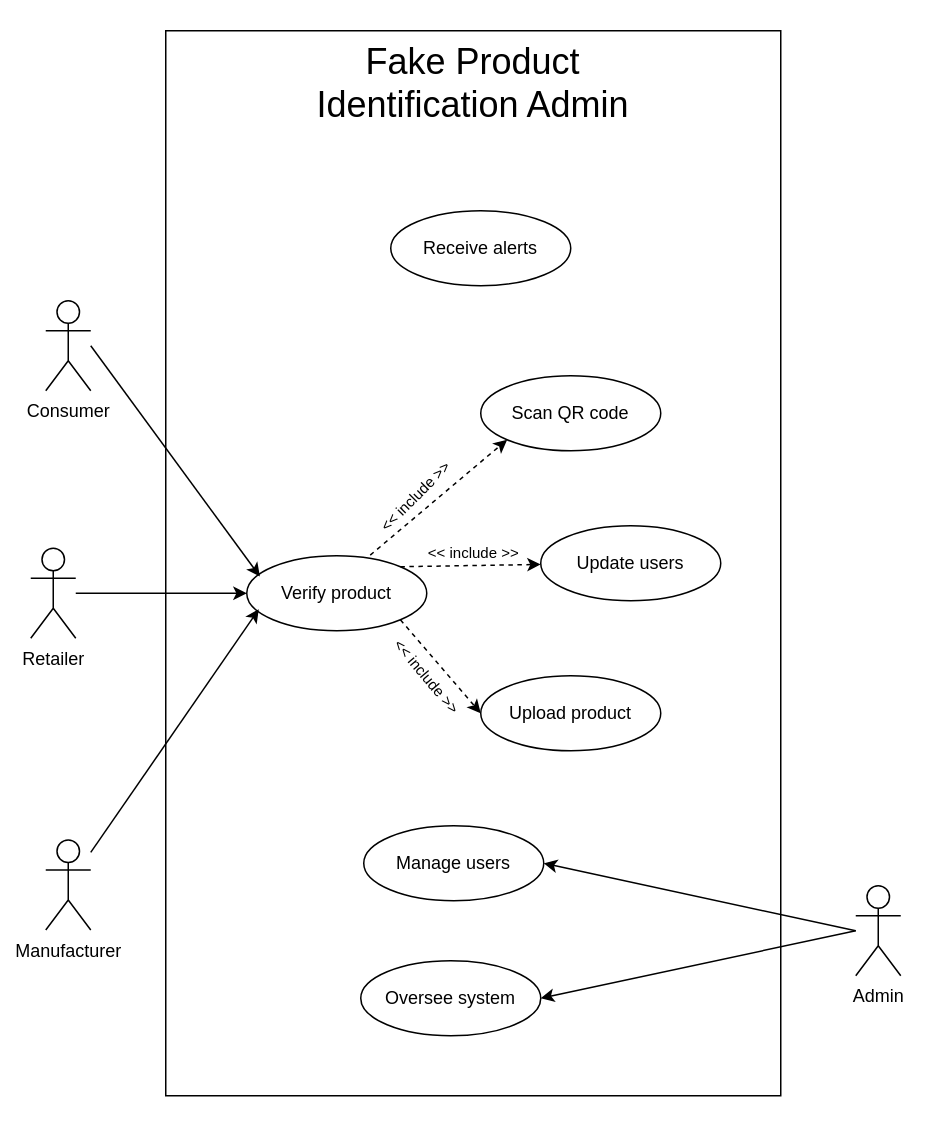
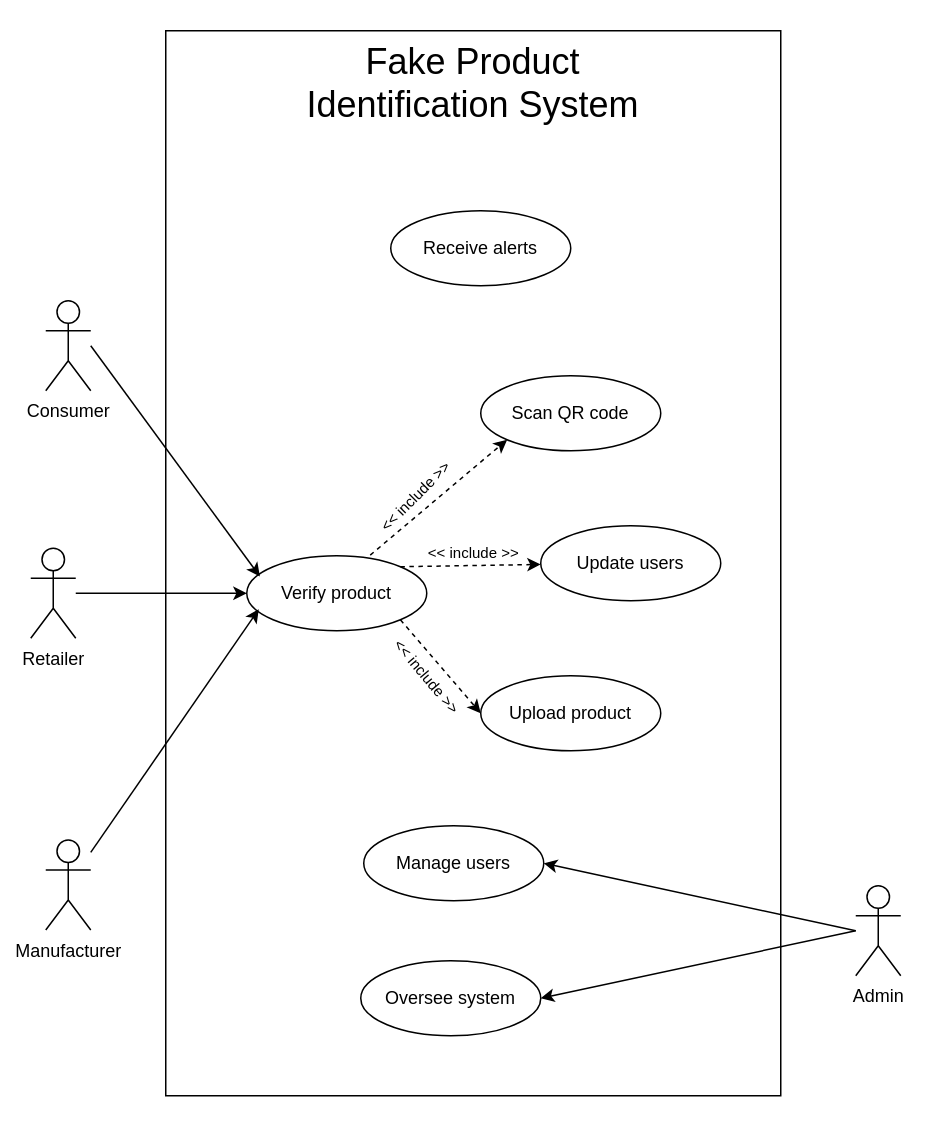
node "Fake Product Identification Admin": label "Fake Product Identification Admin" -> "Fake Product Identification System"
